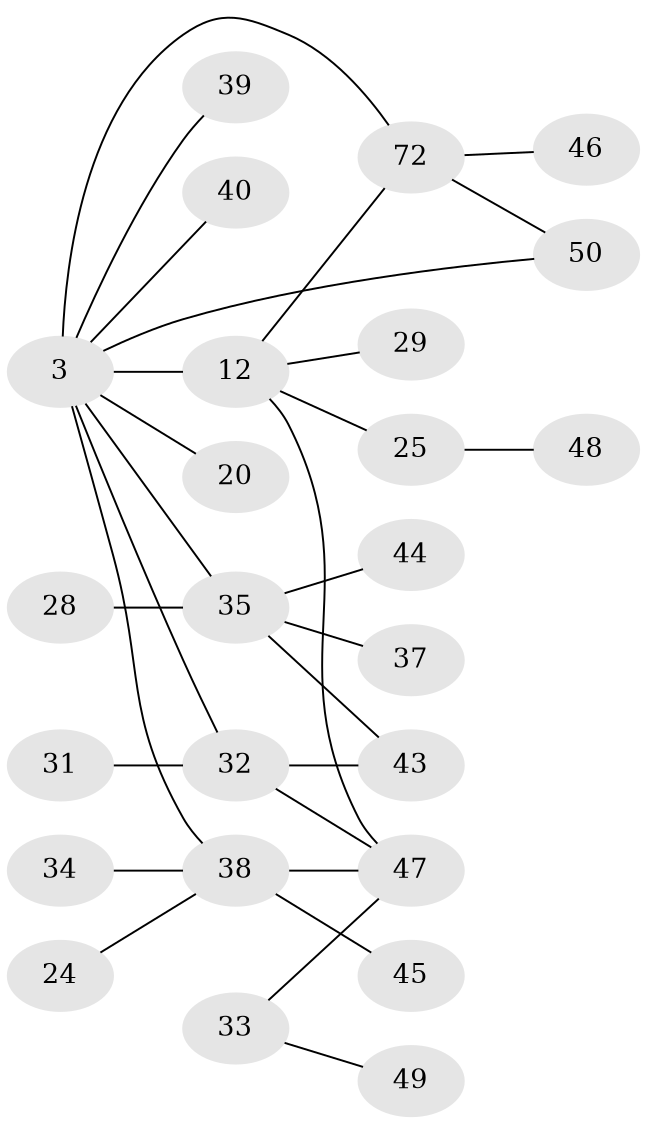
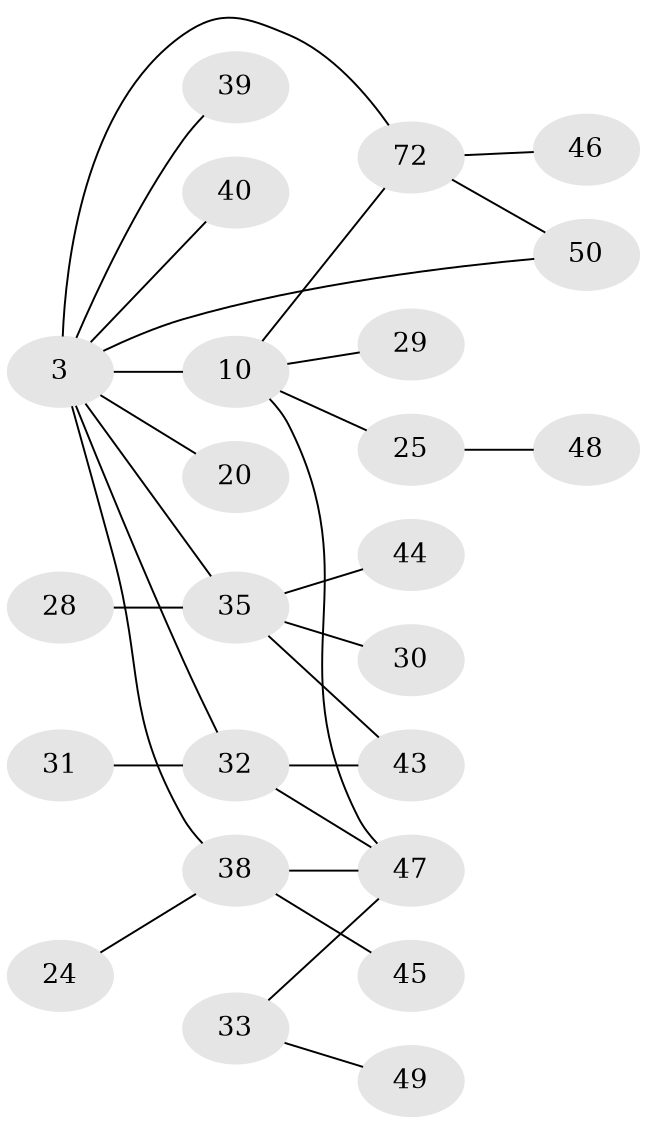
node "12": label "12" -> "10"
node "37": label "37" -> "30"
node "34": removed
